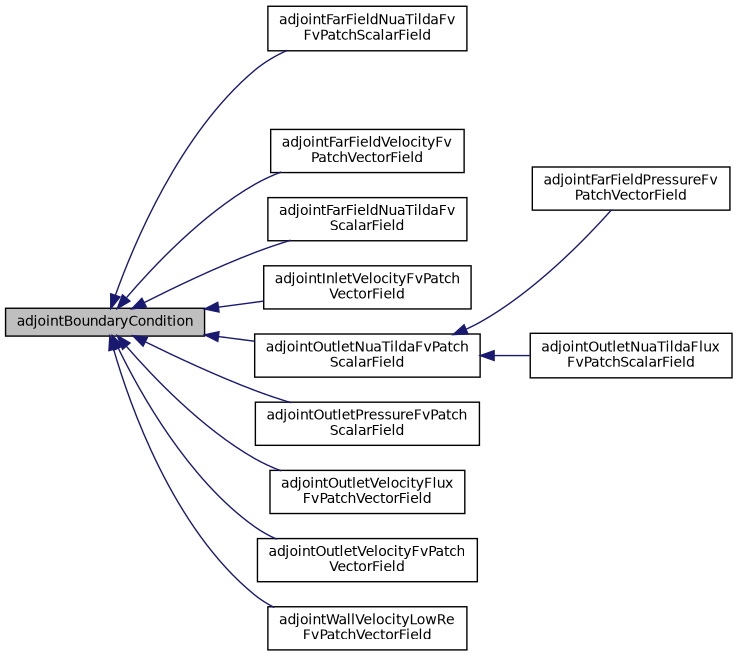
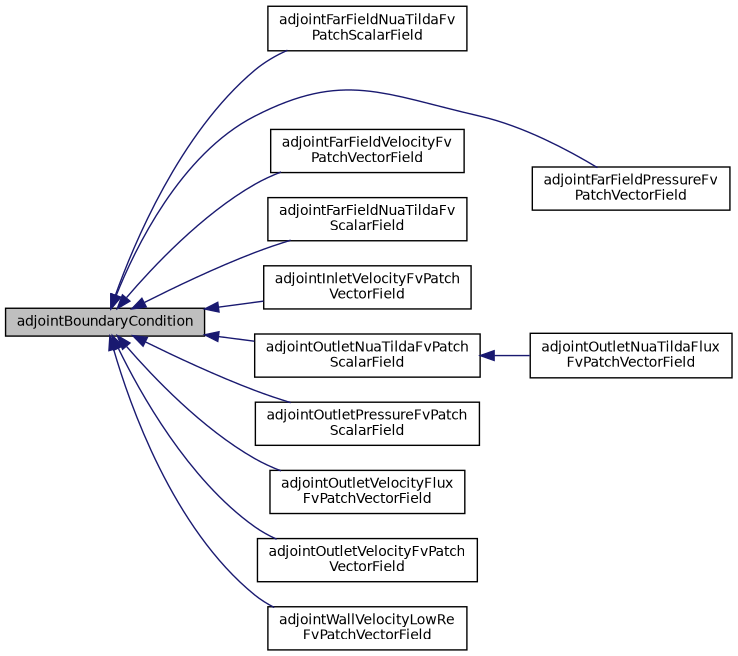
node "adjointFarFieldNuaTildaFv FvPatchScalarField": label "adjointFarFieldNuaTildaFv FvPatchScalarField" -> "adjointFarFieldNuaTildaFv PatchScalarField"
edge "adjointFarFieldPressureFv PatchVectorField" -> "adjointOutletNuaTildaFvPatch ScalarField": now "adjointFarFieldPressureFv PatchVectorField" -> "adjointBoundaryCondition"
node "adjointOutletNuaTildaFlux FvPatchScalarField": label "adjointOutletNuaTildaFlux FvPatchScalarField" -> "adjointOutletNuaTildaFlux FvPatchVectorField"
